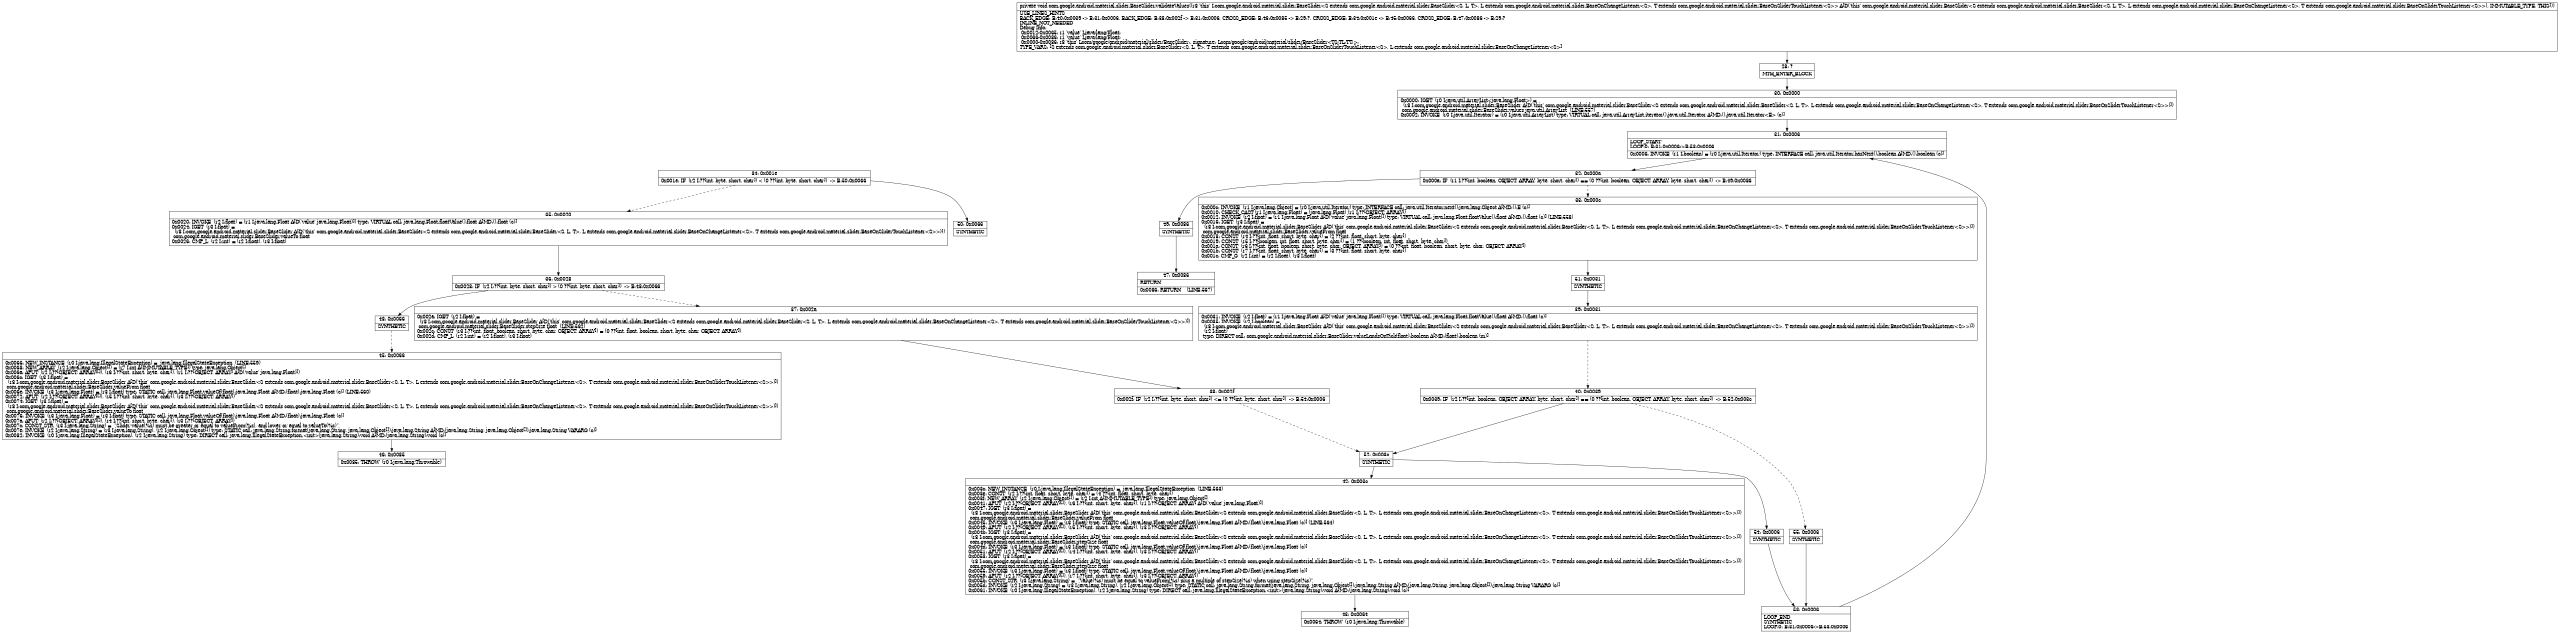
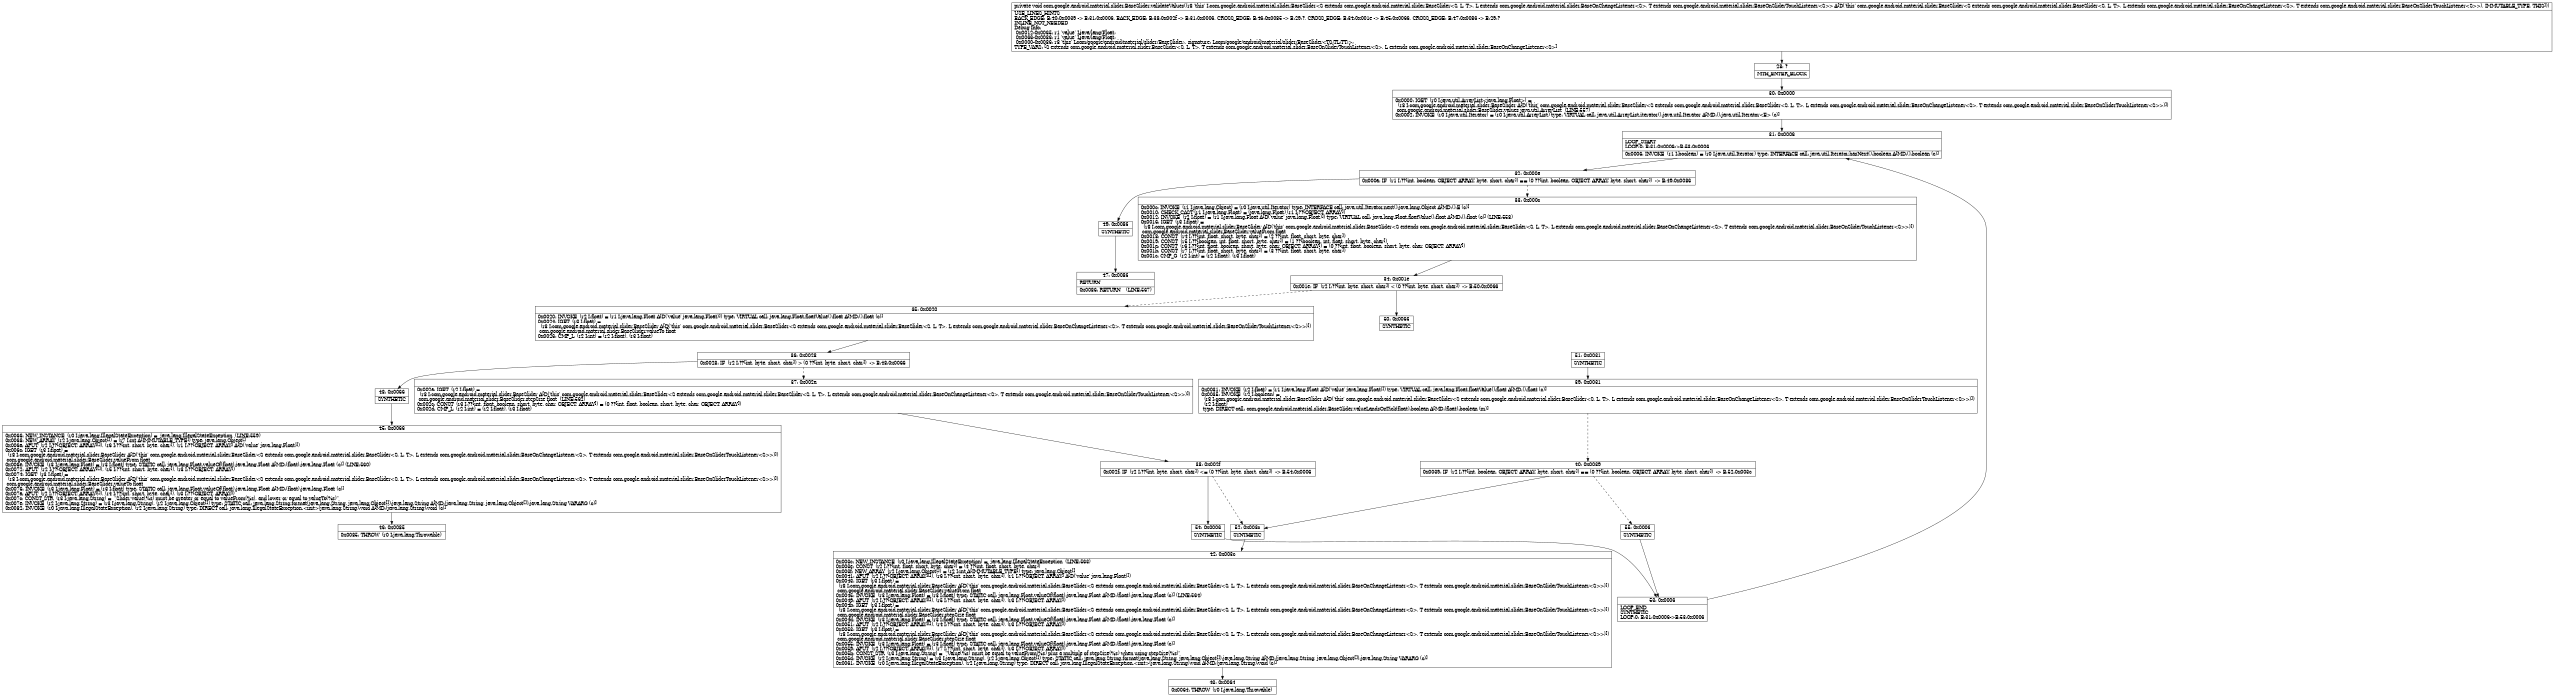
edge "33: 0x000c" -> "51: 0x0031": now "33: 0x000c" -> "34: 0x001e"
edge "48: 0x0066" -> "45: 0x0066": style dashed -> solid
edge "52: 0x003c" -> "54: 0x0006": now "38: 0x002f" -> "54: 0x0006"
node "42: 0x003c": text "0x0047: IGET  (r3 I:float) =" -> "0x0043: IGET  (r3 I:float) ="
